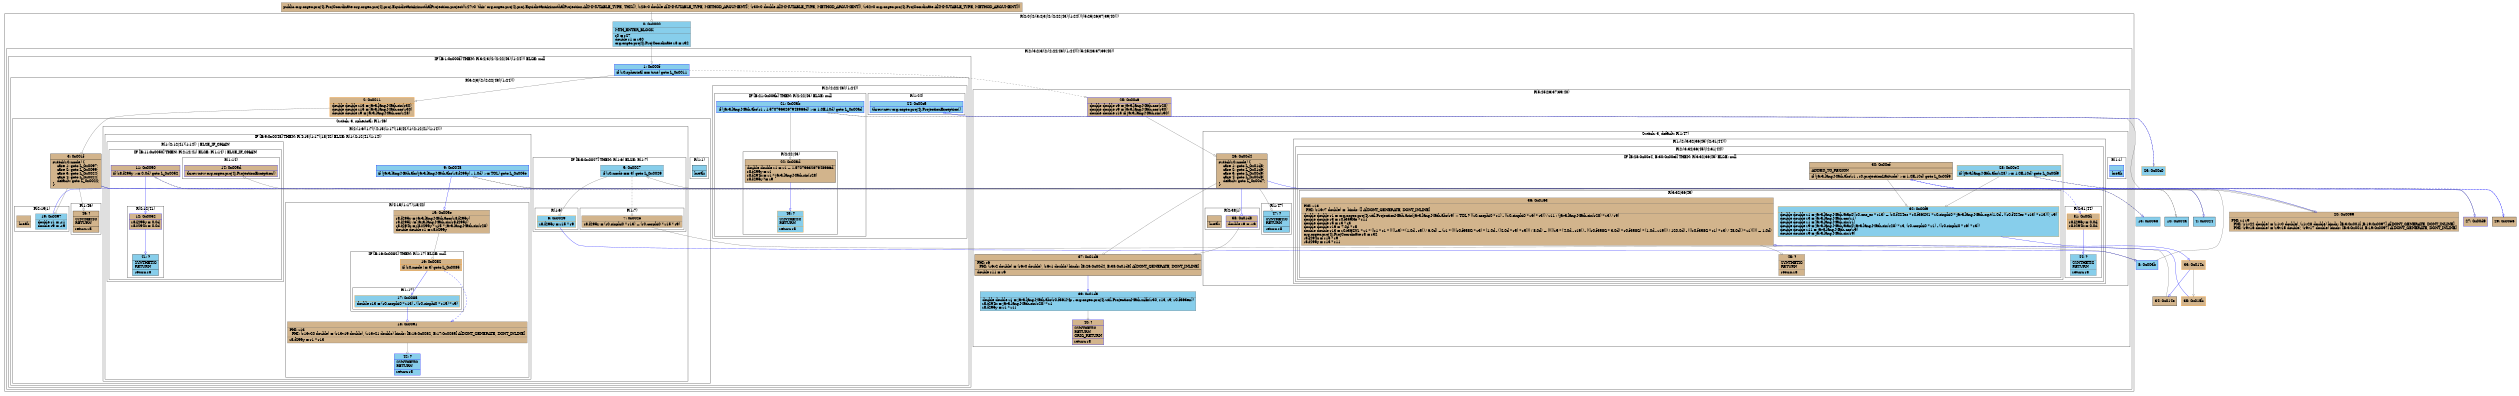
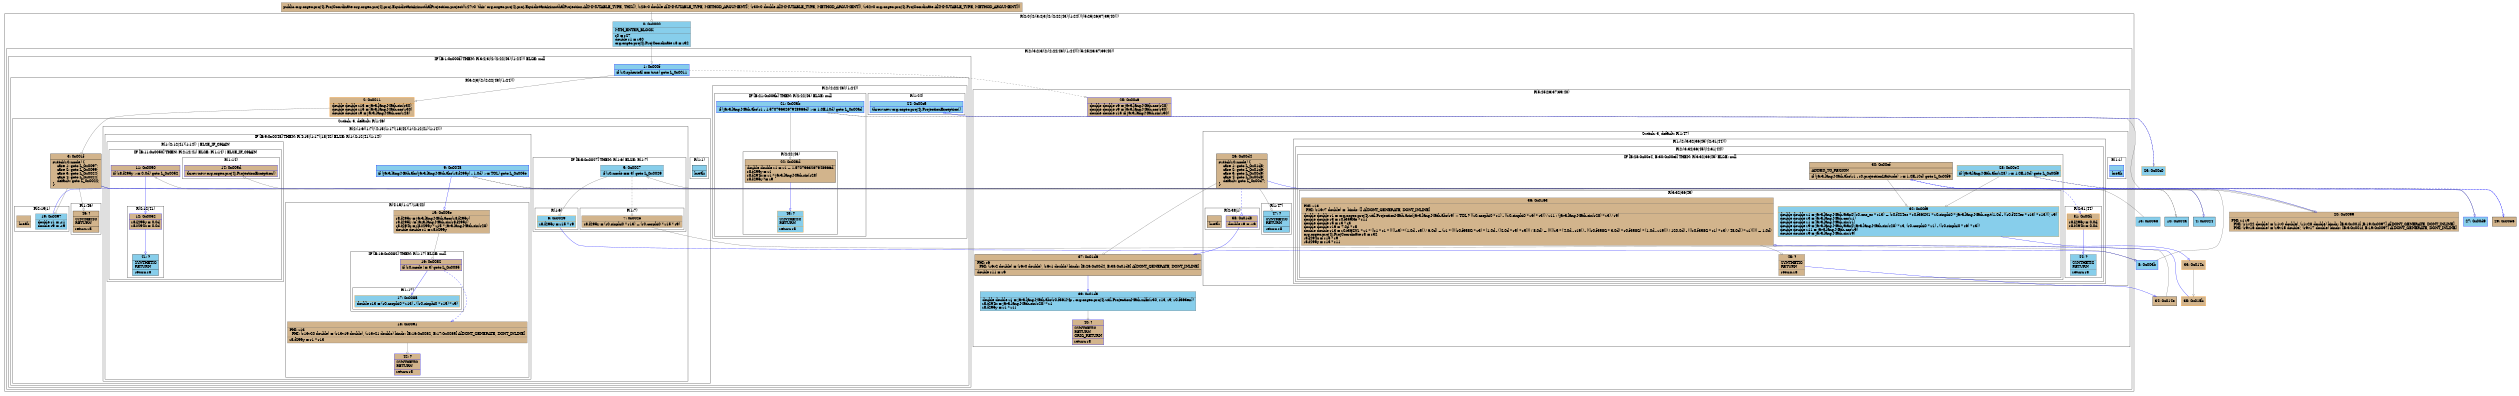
cluster "Switch: 3, spherical: R(1:46)": label "Switch: 3, spherical: R(1:46)" -> "Switch: 3, default: R(1:46)"
edge "25: 0x00c6" -> "26: 0x00d4": removed
edge "11: 0x0050" -> "13: 0x0058": removed
edge "26: 0x00d4" -> "38: 0x01d8": style solid -> dashed
node "27: 0x00d9": fillcolor tan -> skyblue
edge "38: 0x01d8" -> "37: 0x01d6": color gray40 -> blue
node "16: 0x0082": color darkorange -> blue
edge "33: 0x014c" -> "34: 0x014e": now "45: ?" -> "34: 0x014e"
edge "17: 0x0085" -> "18: 0x0091": removed
node "42: ?": fillcolor skyblue -> tan
